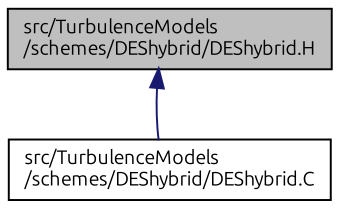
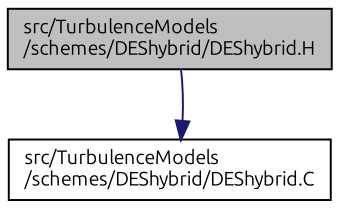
edge "src/TurbulenceModels /schemes/DEShybrid/DEShybrid.C" -> "src/TurbulenceModels /schemes/DEShybrid/DEShybrid.H": reversed
